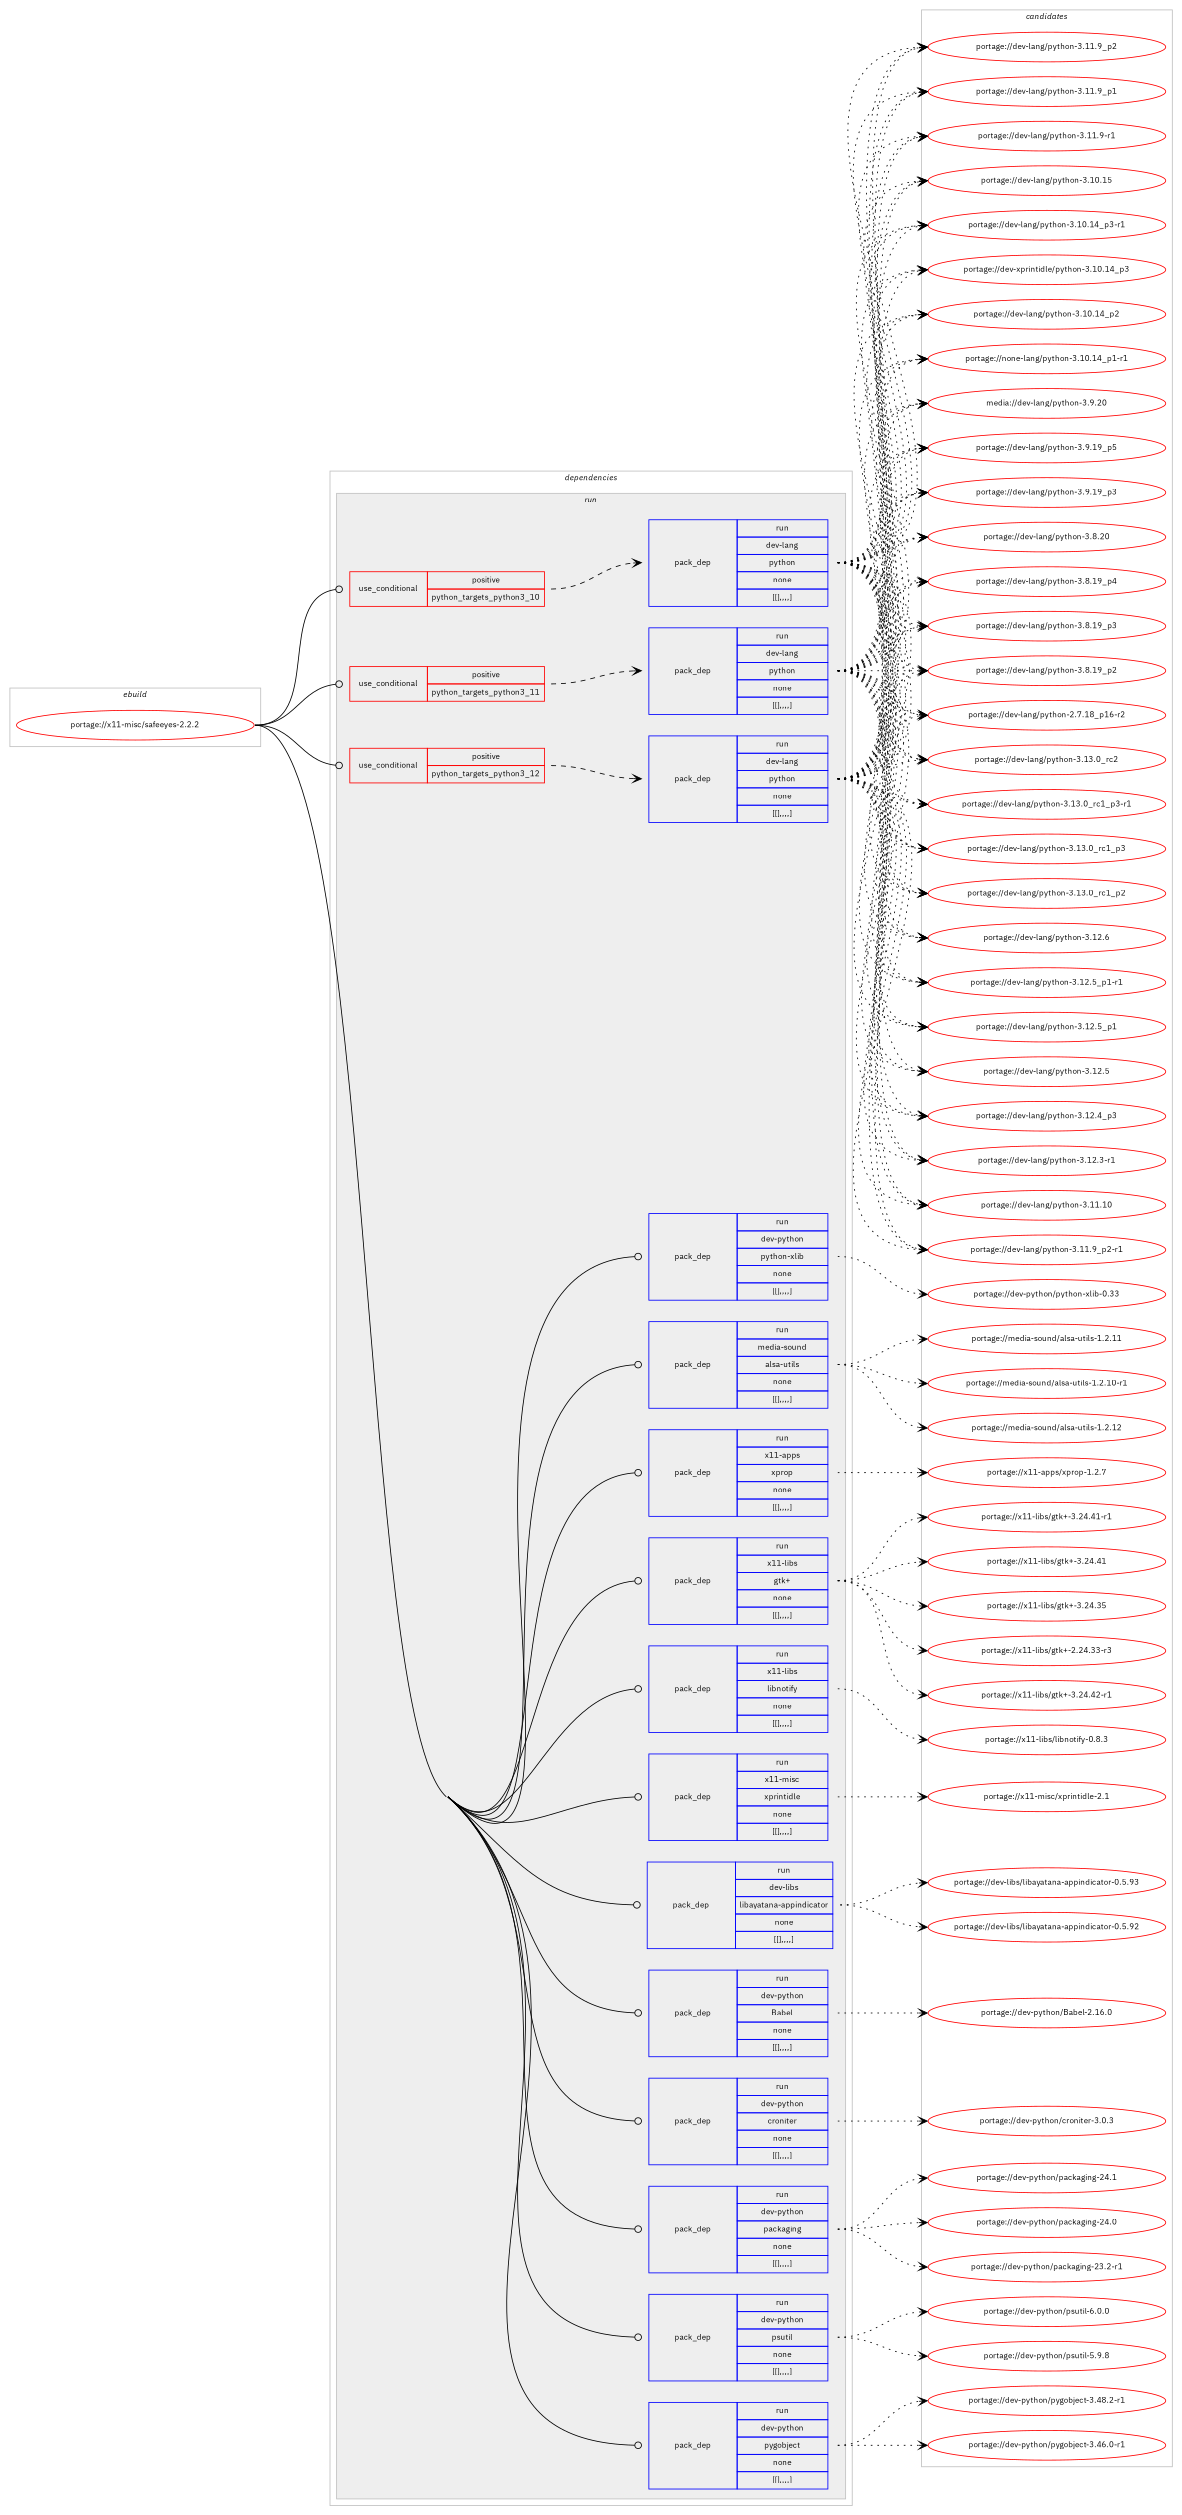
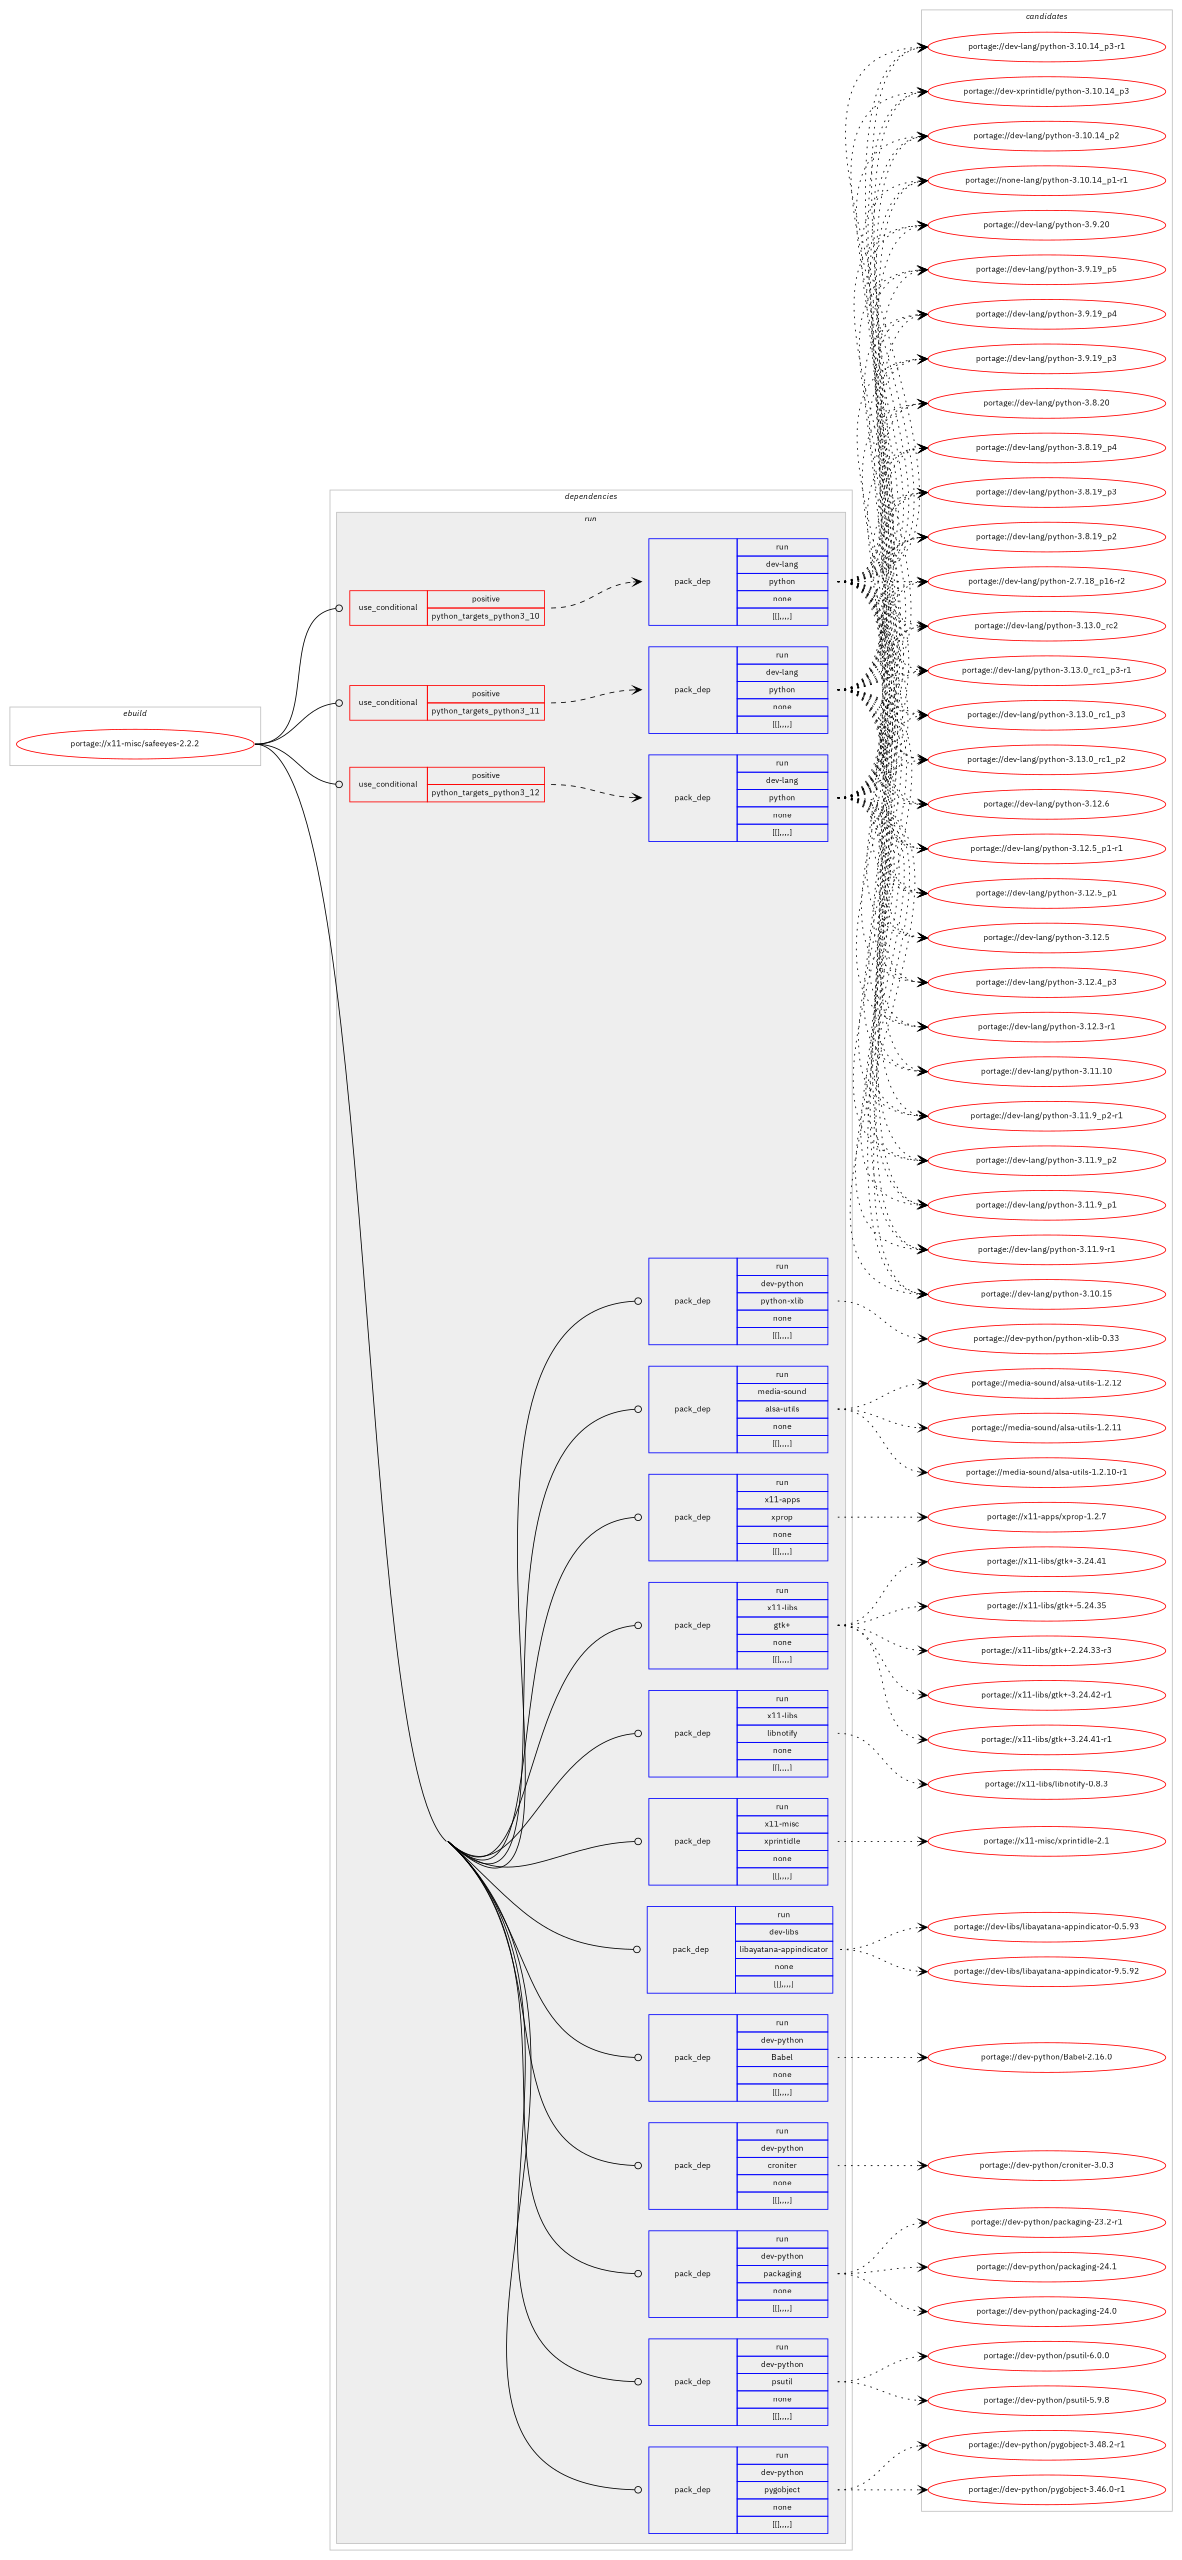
node "portage://dev-lang/python-3.9.19_p4": added
node "media://dev-lang/python-3.9.20": label "media://dev-lang/python-3.9.20" -> "portage://dev-lang/python-3.9.20"
node "portage://x11-libs/gtk+-3.24.35": label "portage://x11-libs/gtk+-3.24.35" -> "portage://x11-libs/gtk+-5.24.35"
node "portage://dev-libs/libayatana-appindicator-0.5.92": label "portage://dev-libs/libayatana-appindicator-0.5.92" -> "portage://dev-libs/libayatana-appindicator-9.5.92"
